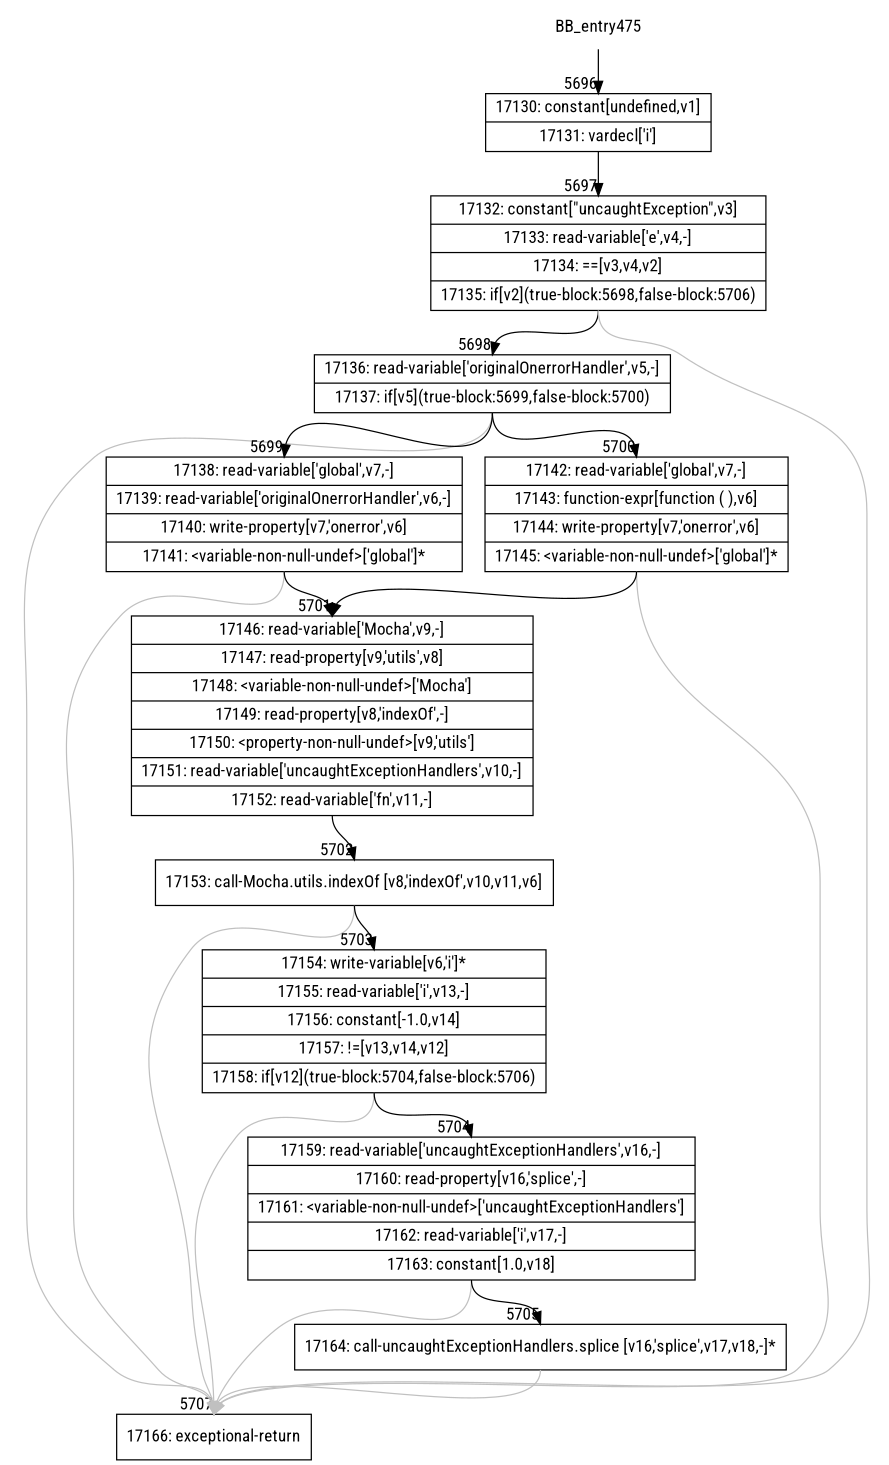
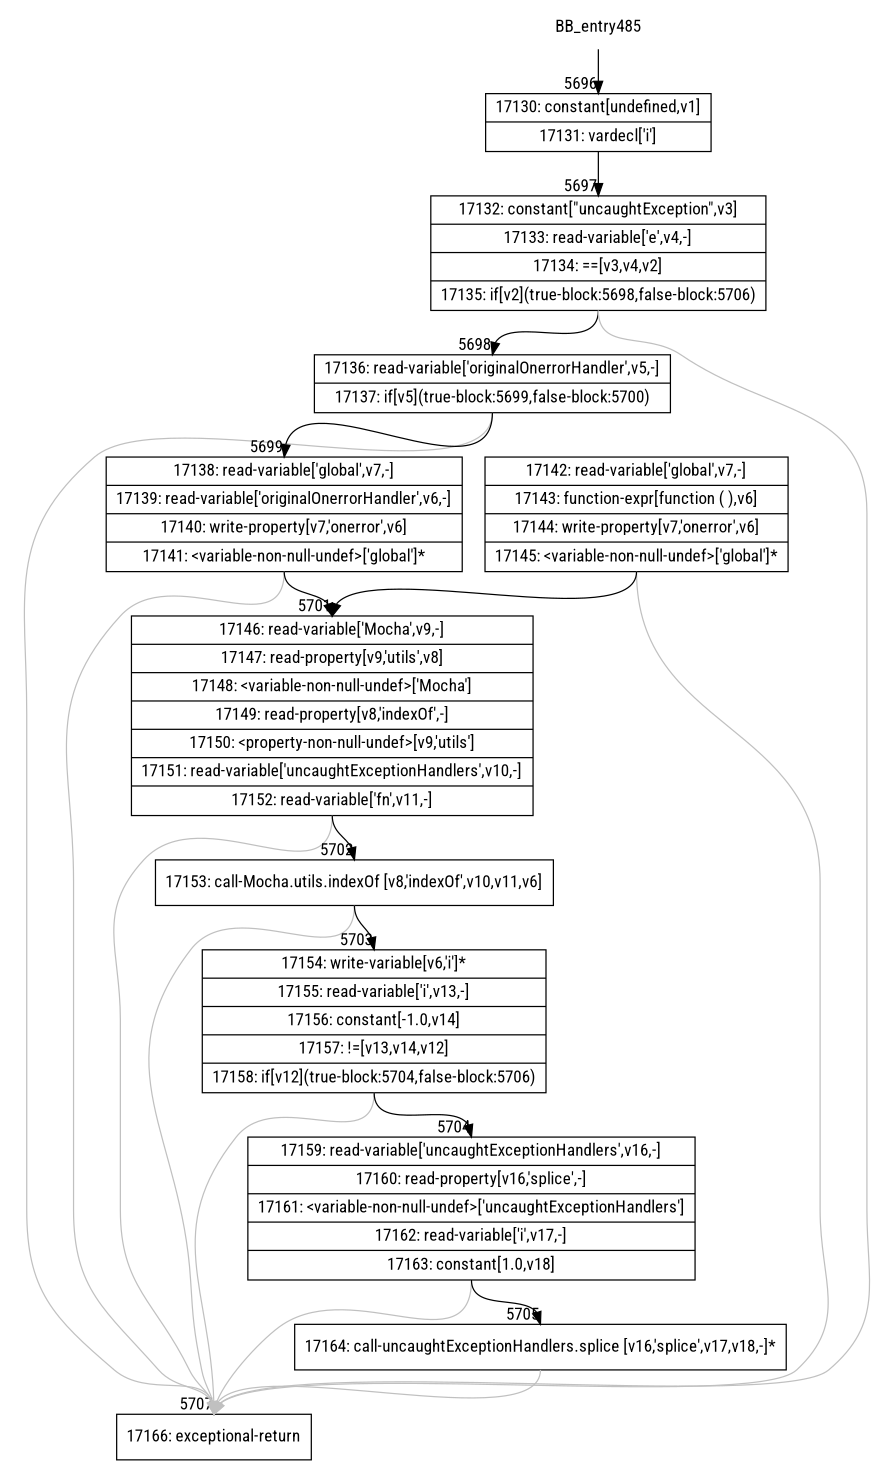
node "BB_entry475": label "BB_entry475" -> "BB_entry485"
edge "17136: read-variable['originalOnerrorHandler',v5,-]" -> "17142: read-variable['global',v7,-]": removed
edge "17146: read-variable['Mocha',v9,-]" -> "17166: exceptional-return": added
